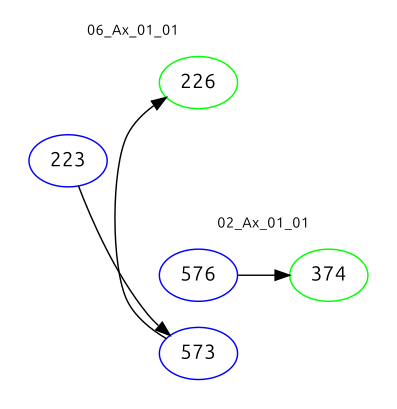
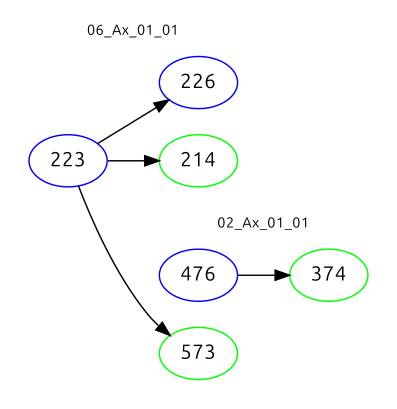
node "226": color green -> blue
node "214": added
edge "573" -> "226": now "223" -> "226"
node "576": label "576" -> "476"
node "573": color blue -> green
